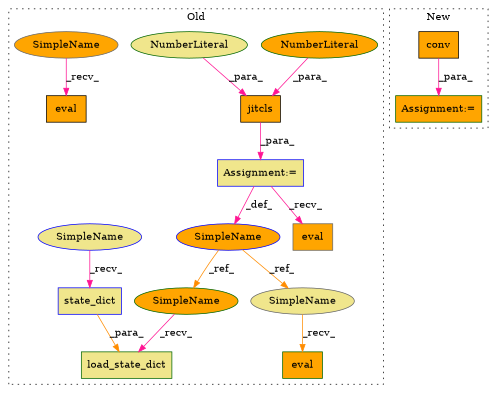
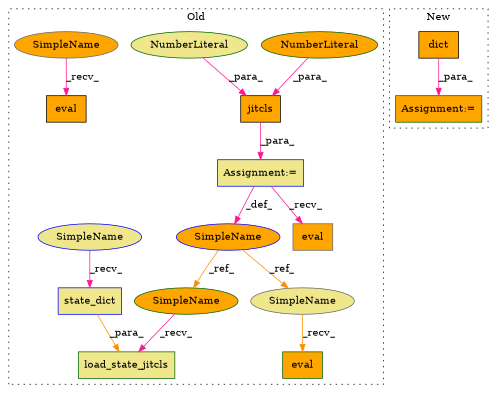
node "conv": label "conv" -> "dict"
node "load_state_dict": label "load_state_dict" -> "load_state_jitcls"
